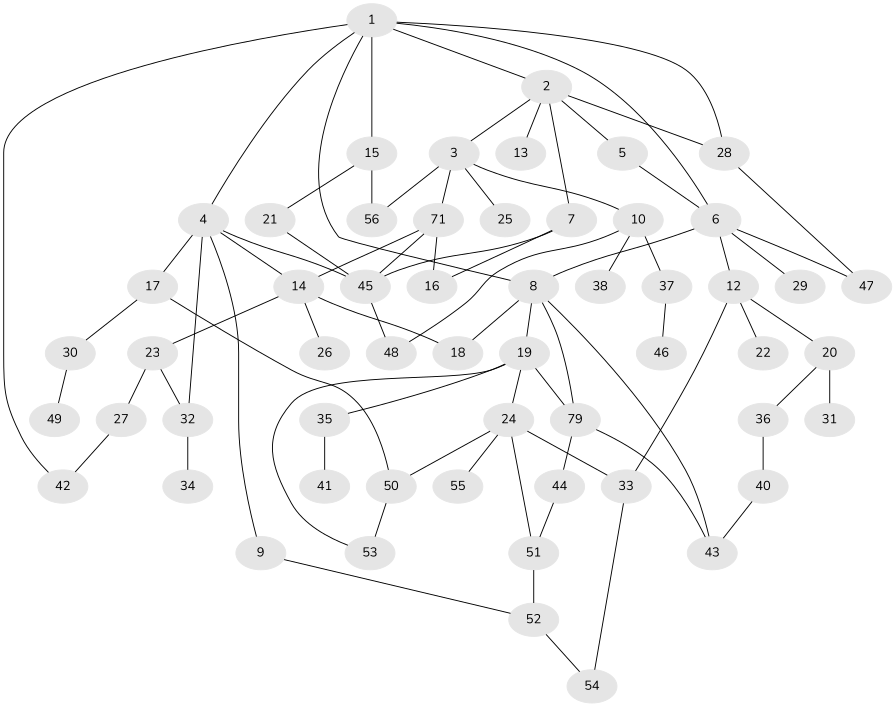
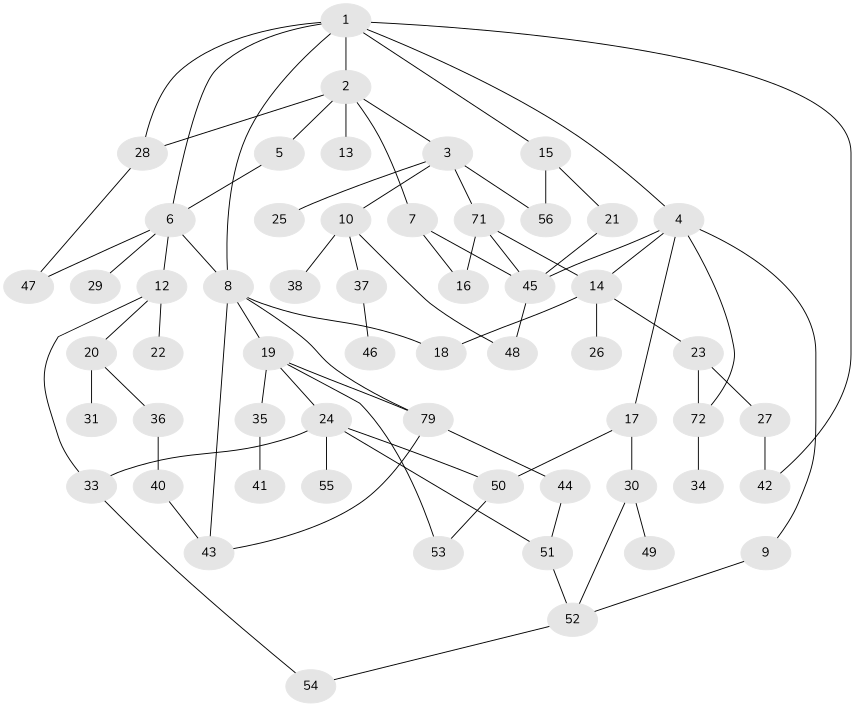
node "32": label "32" -> "72"
edge "30" -- "52": added
